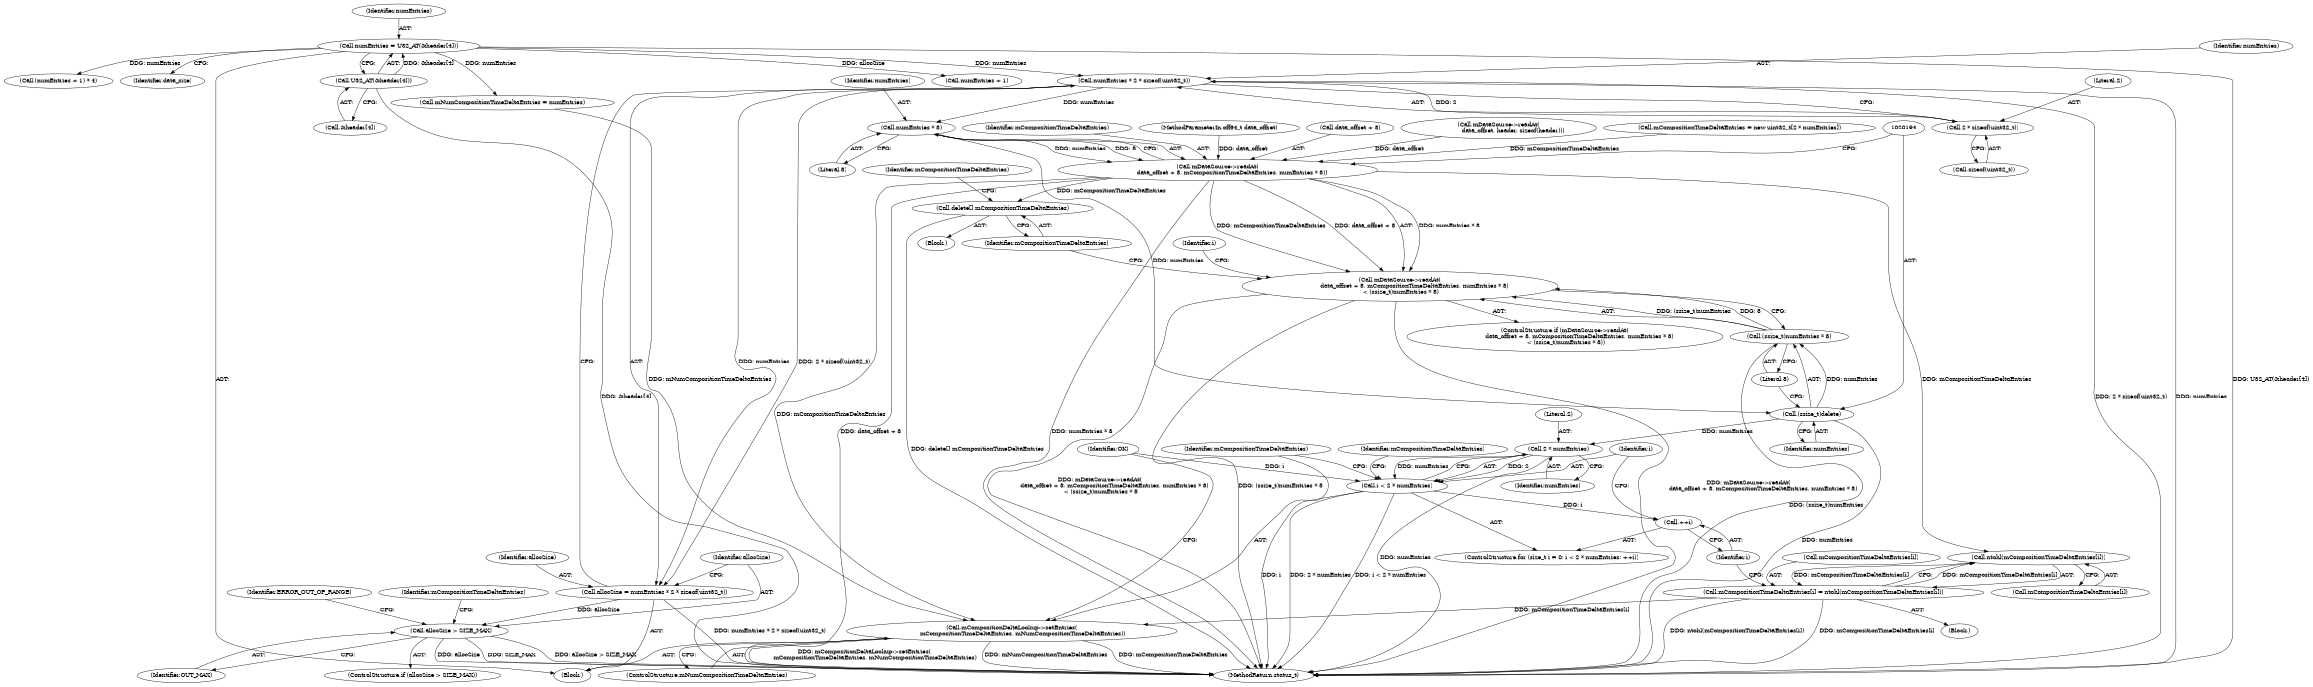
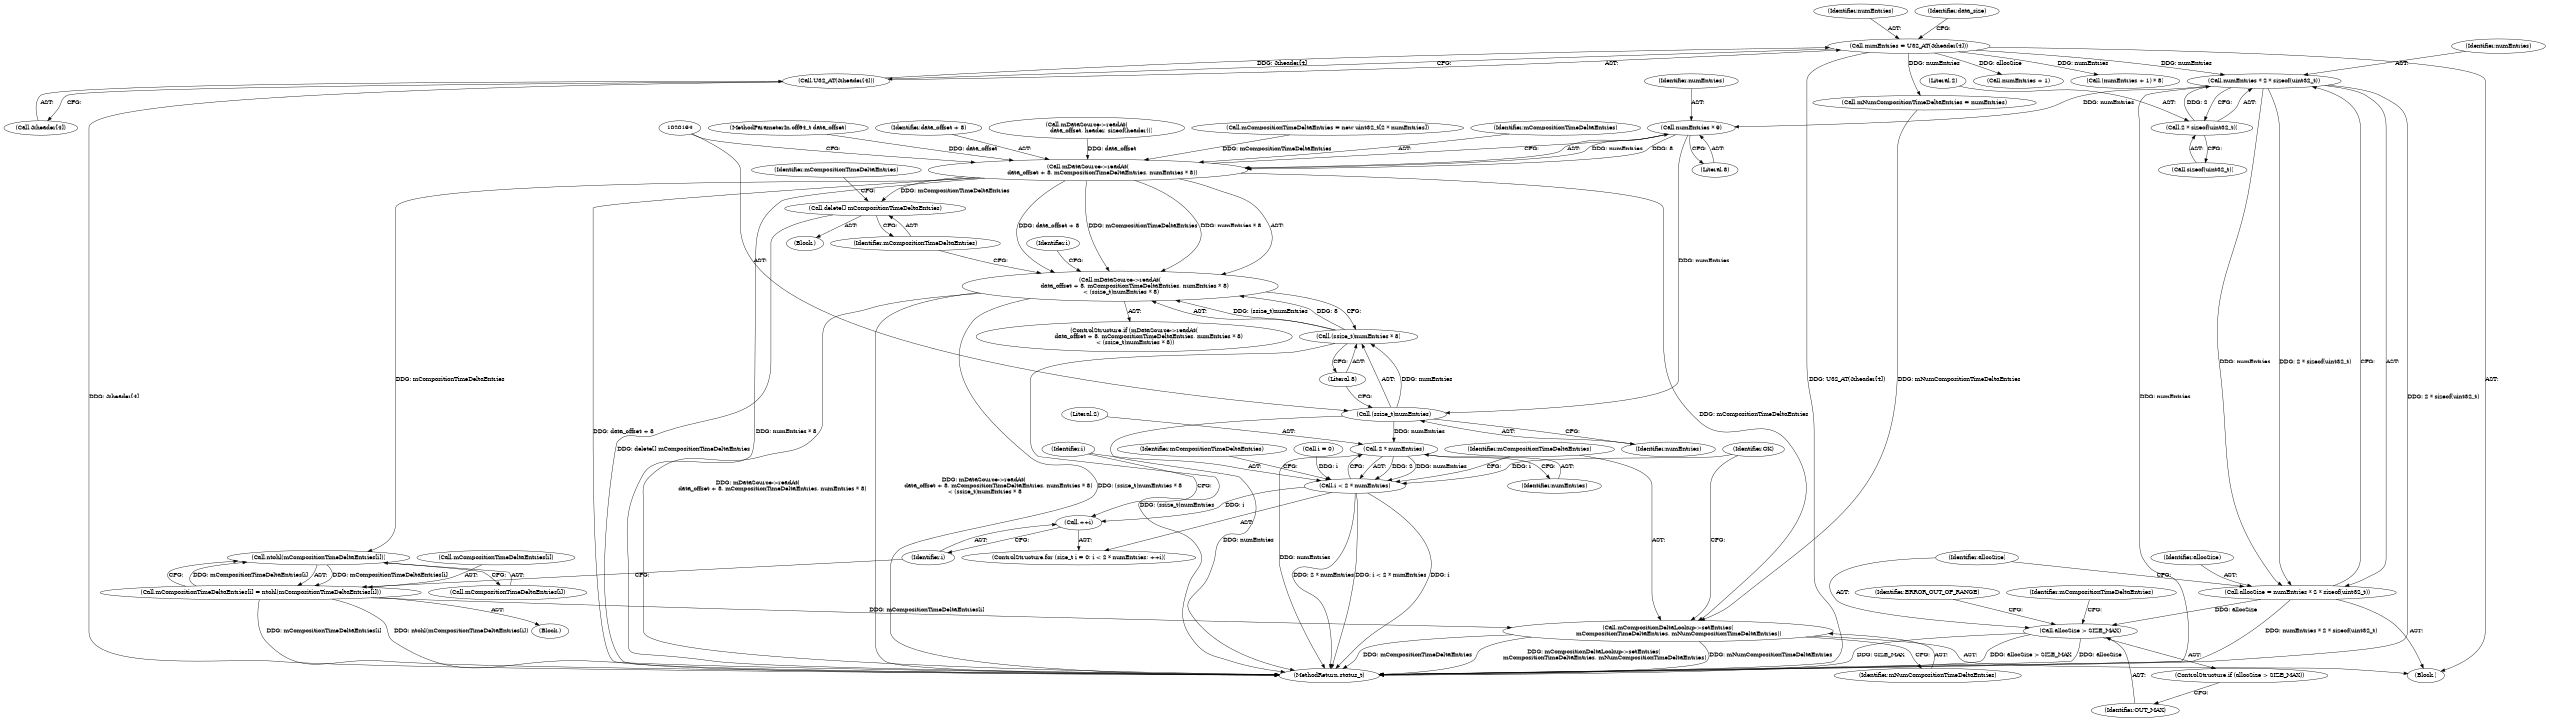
edge "(Call,numEntries = U32_AT(&header[4]))" -> "(Identifier,data_size)": reversed
node "(Call,(numEntries + 1) * 4)": label "(Call,(numEntries + 1) * 4)" -> "(Call,(numEntries + 1) * 8)"
node "(Call,numEntries * 8)": label "(Call,numEntries * 8)" -> "(Call,numEntries * 9)"
node "(Call,data_offset + 8)": label "(Call,data_offset + 8)" -> "(Identifier,data_offset + 8)"
node "(Call,(ssize_t)delete)": label "(Call,(ssize_t)delete)" -> "(Call,(ssize_t)numEntries)"
node "(Call,i = 0)": added
edge "(Call,allocSize > SIZE_MAX)" -> "(Identifier,OUT_MAX)": now "(ControlStructure,if (allocSize > SIZE_MAX))" -> "(Identifier,OUT_MAX)"
node "(ControlStructure,mNumCompositionTimeDeltaEntries)": label "(ControlStructure,mNumCompositionTimeDeltaEntries)" -> "(Identifier,mNumCompositionTimeDeltaEntries)"
